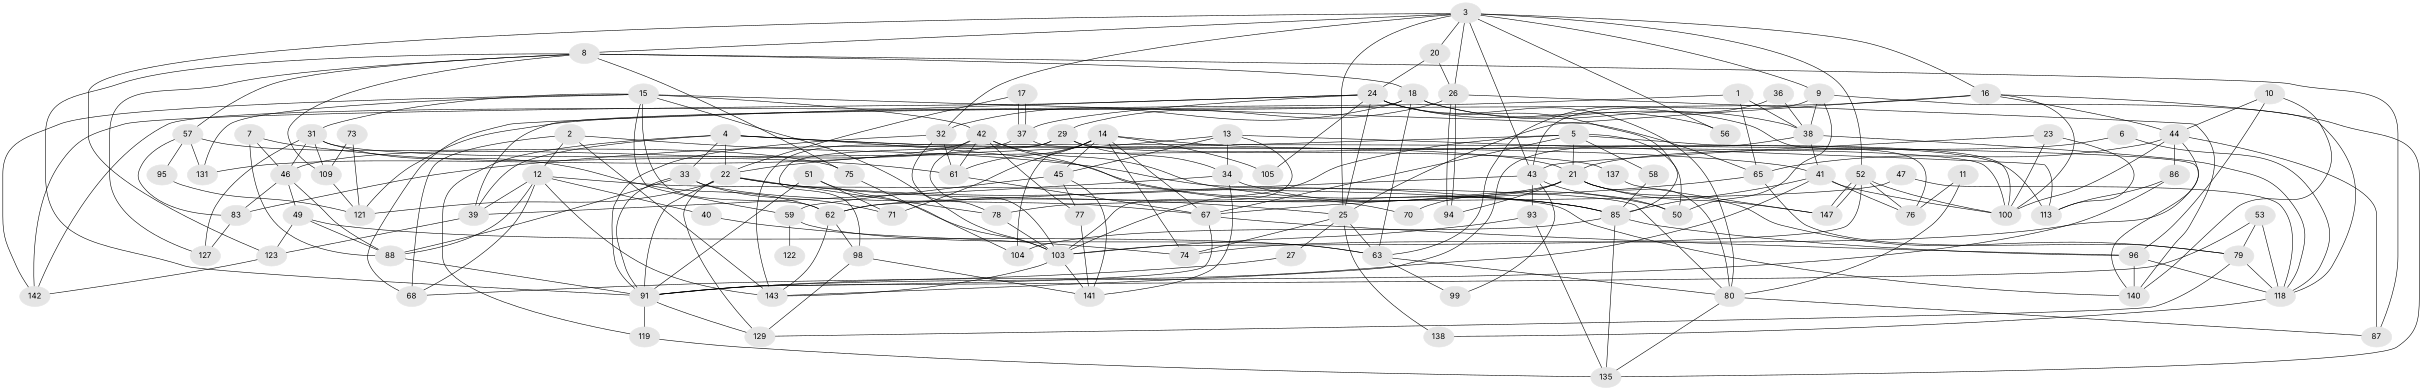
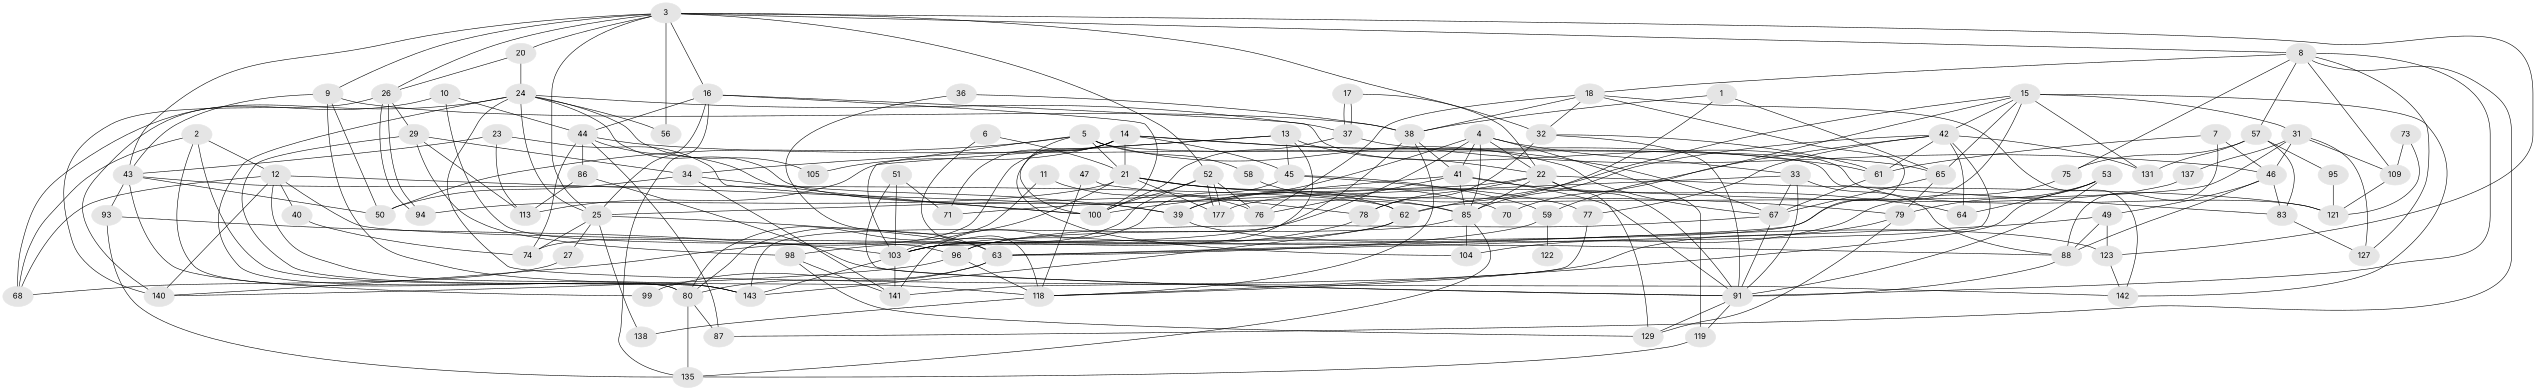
node "147": label "147" -> "177"
node "64": added
